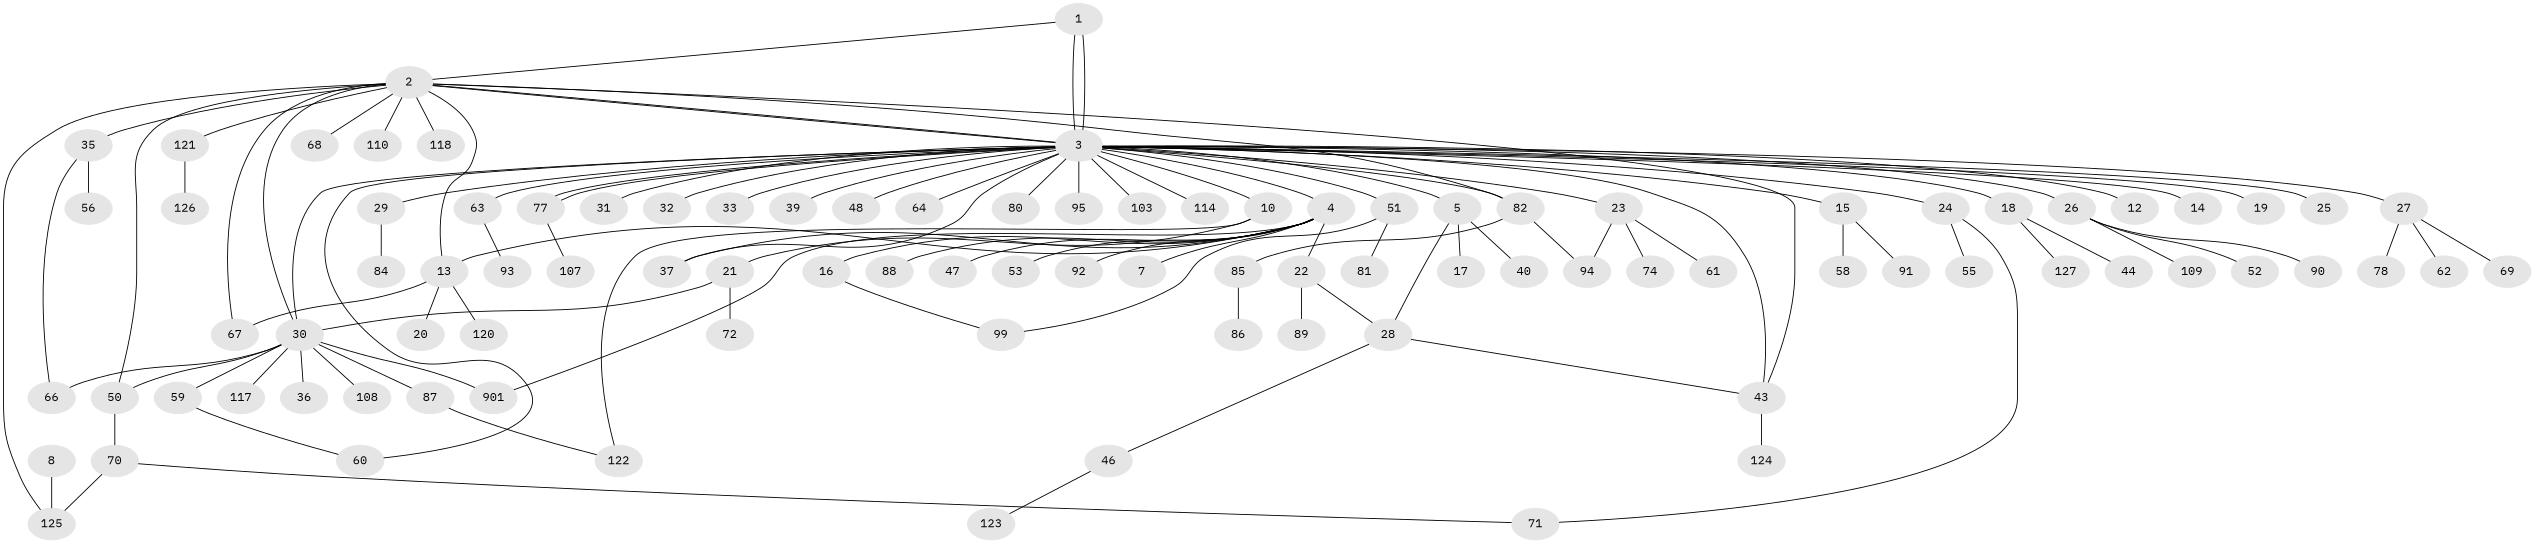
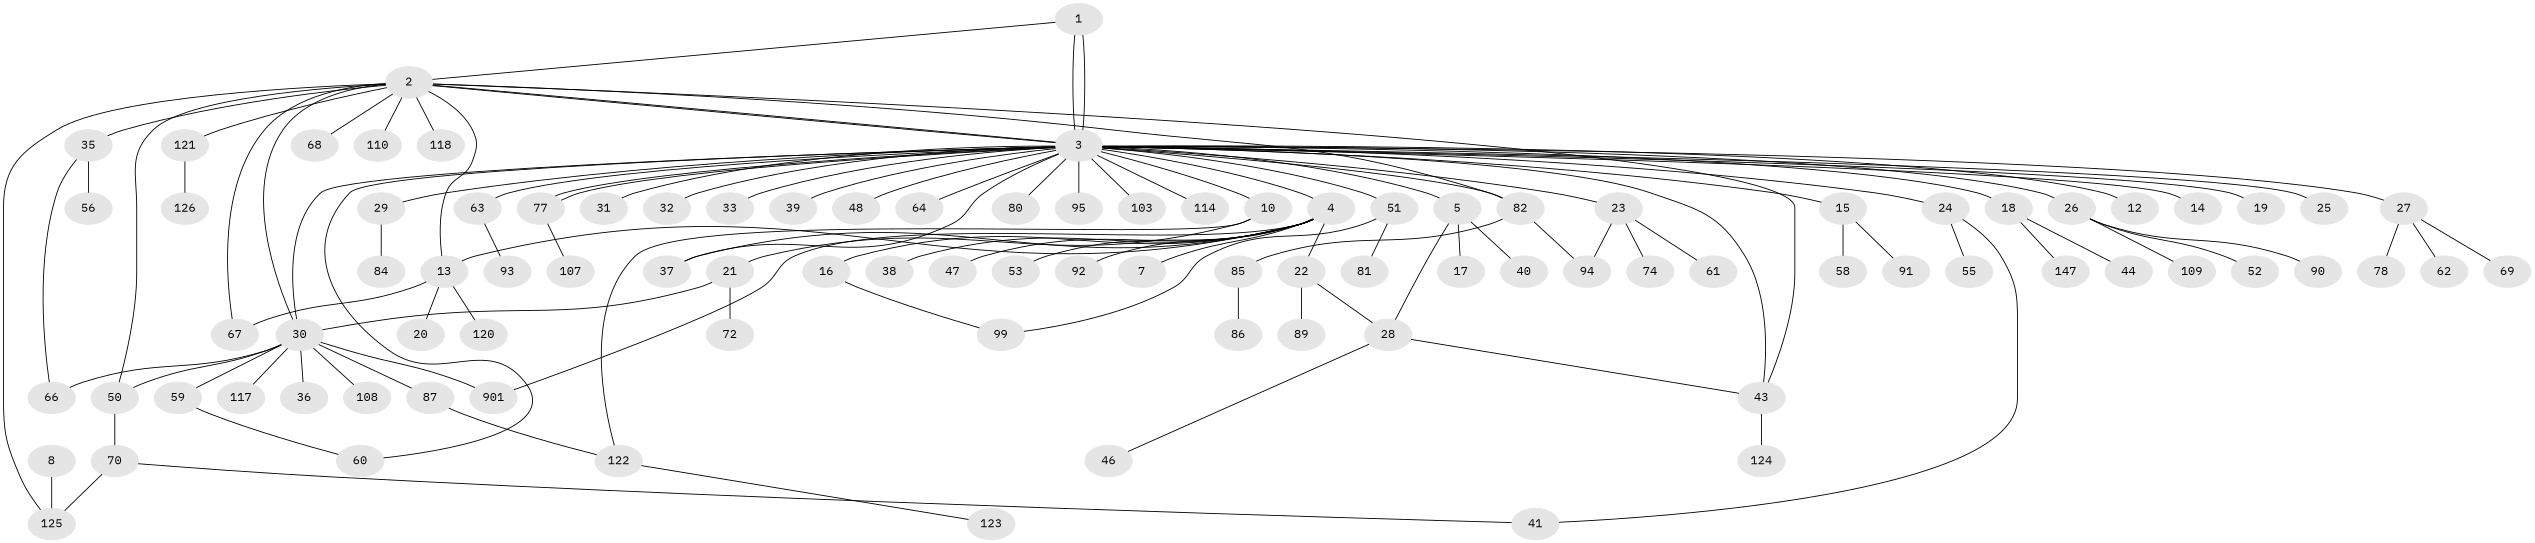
node "88": label "88" -> "38"
node "127": label "127" -> "147"
edge "46" -- "123": now "122" -- "123"
node "71": label "71" -> "41"
